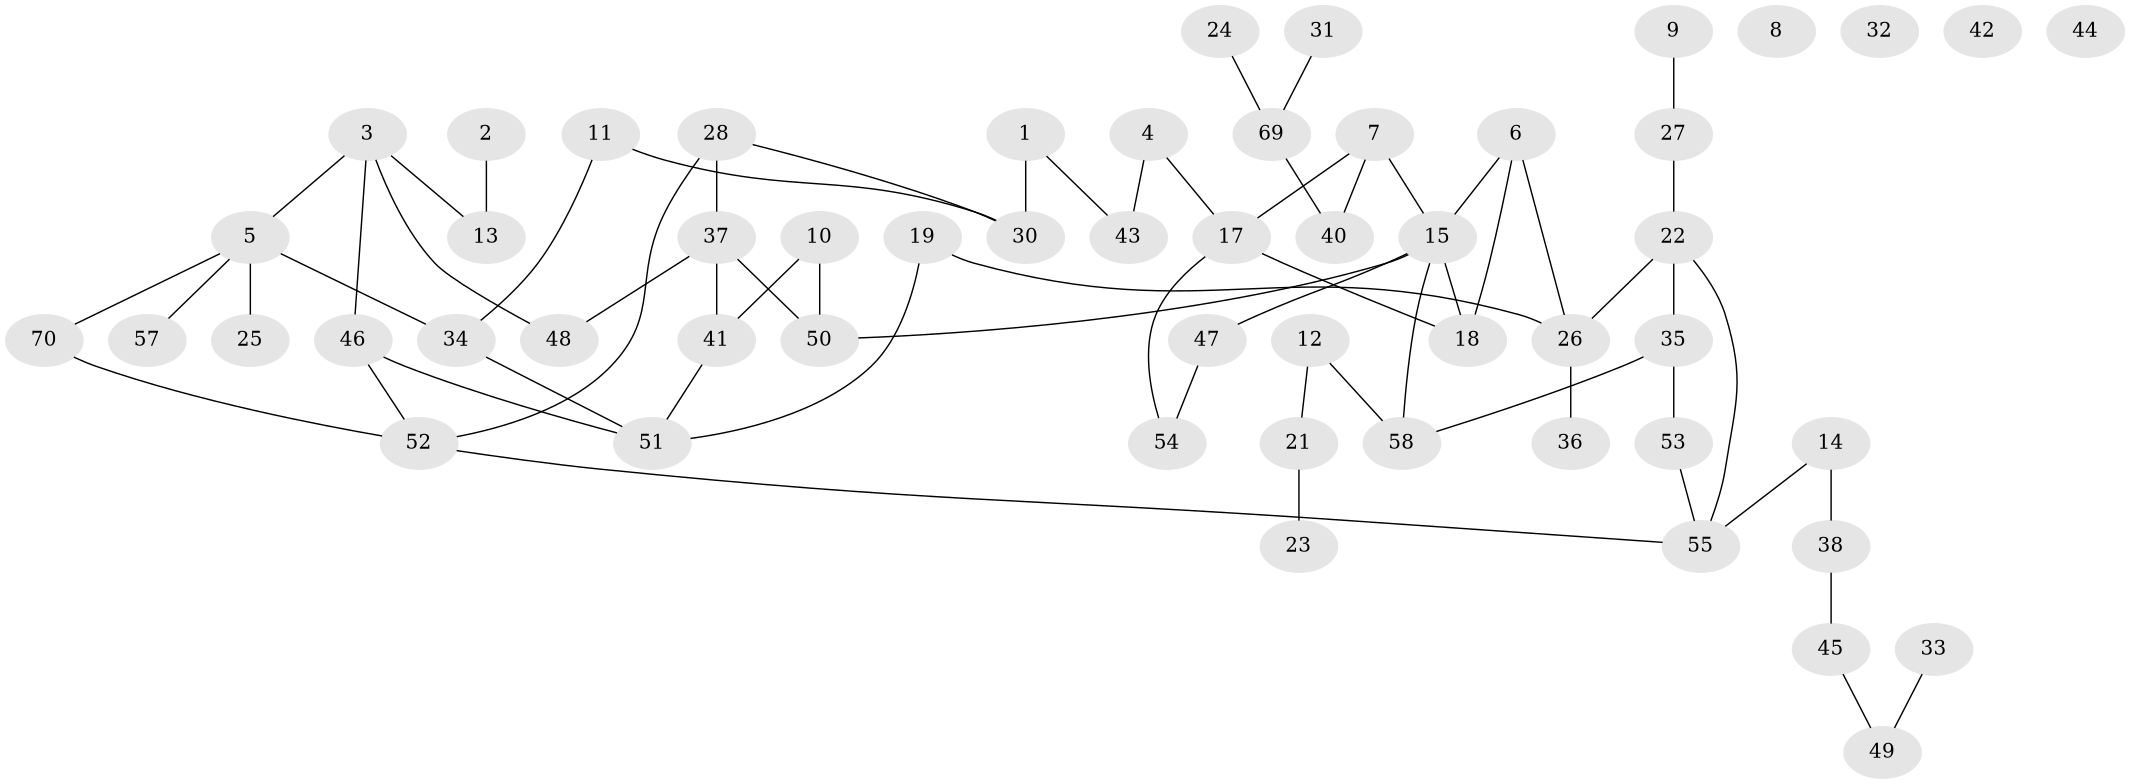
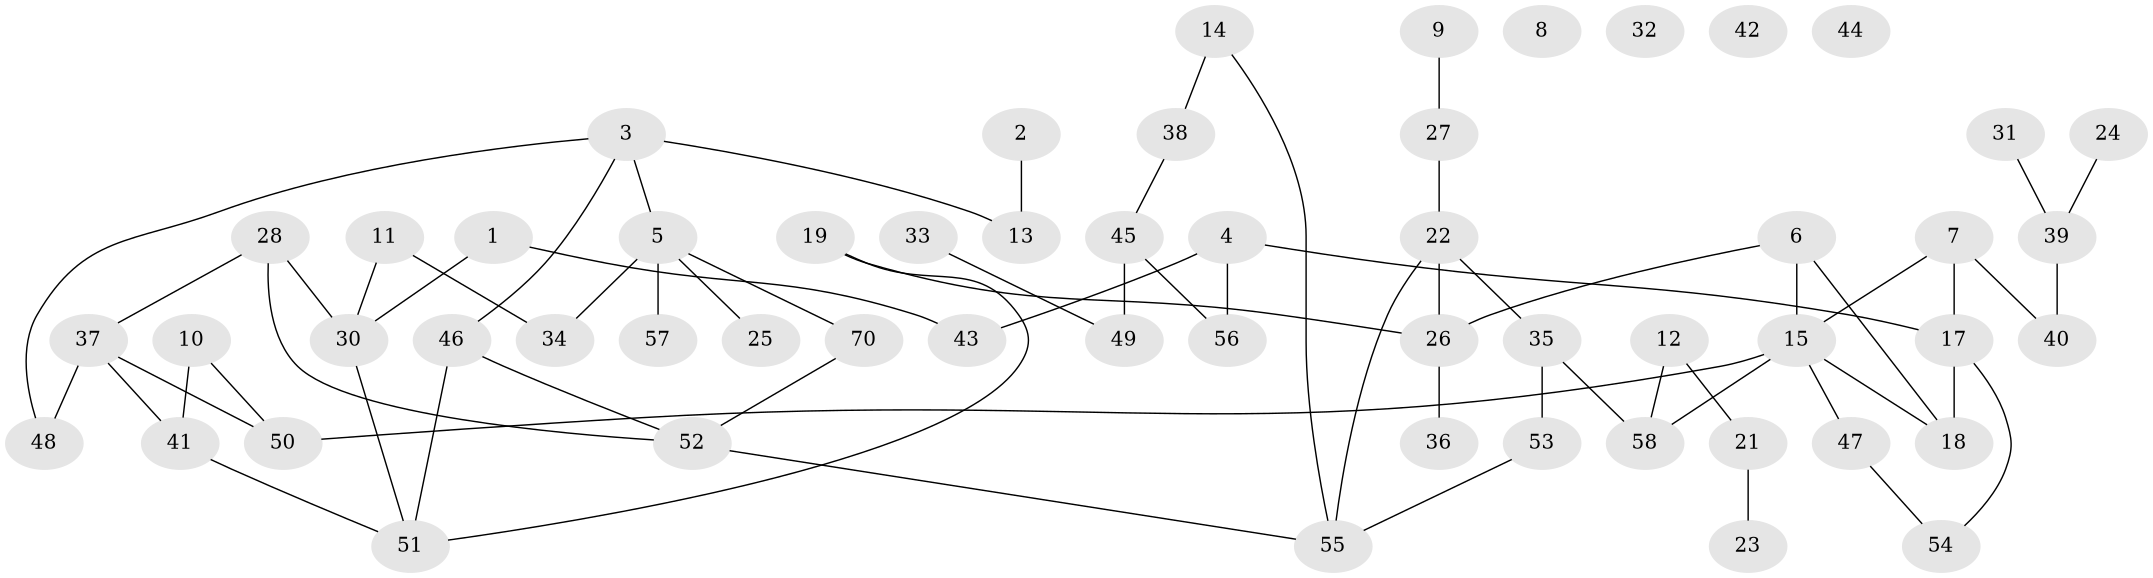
node "69": label "69" -> "39"
node "56": added
edge "34" -- "51": now "30" -- "51"
